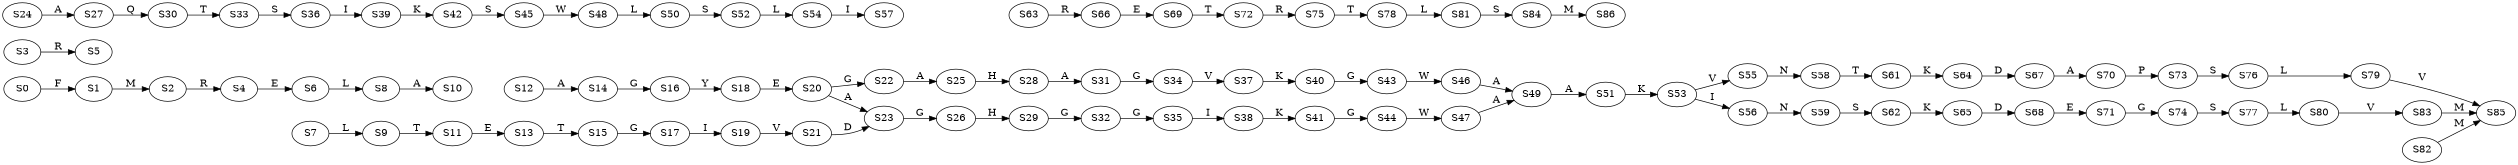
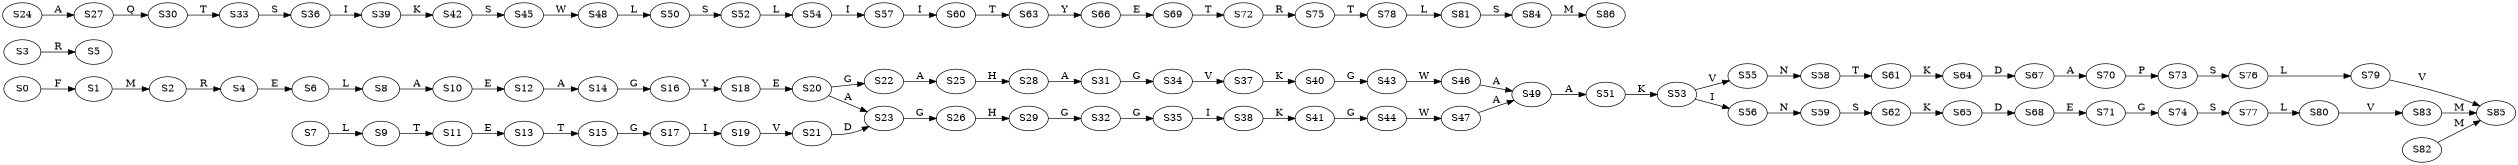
edge "S63" -> "S66": label "R" -> "Y"
node "S60": added
edge "S10" -> "S12": added, label "E"
